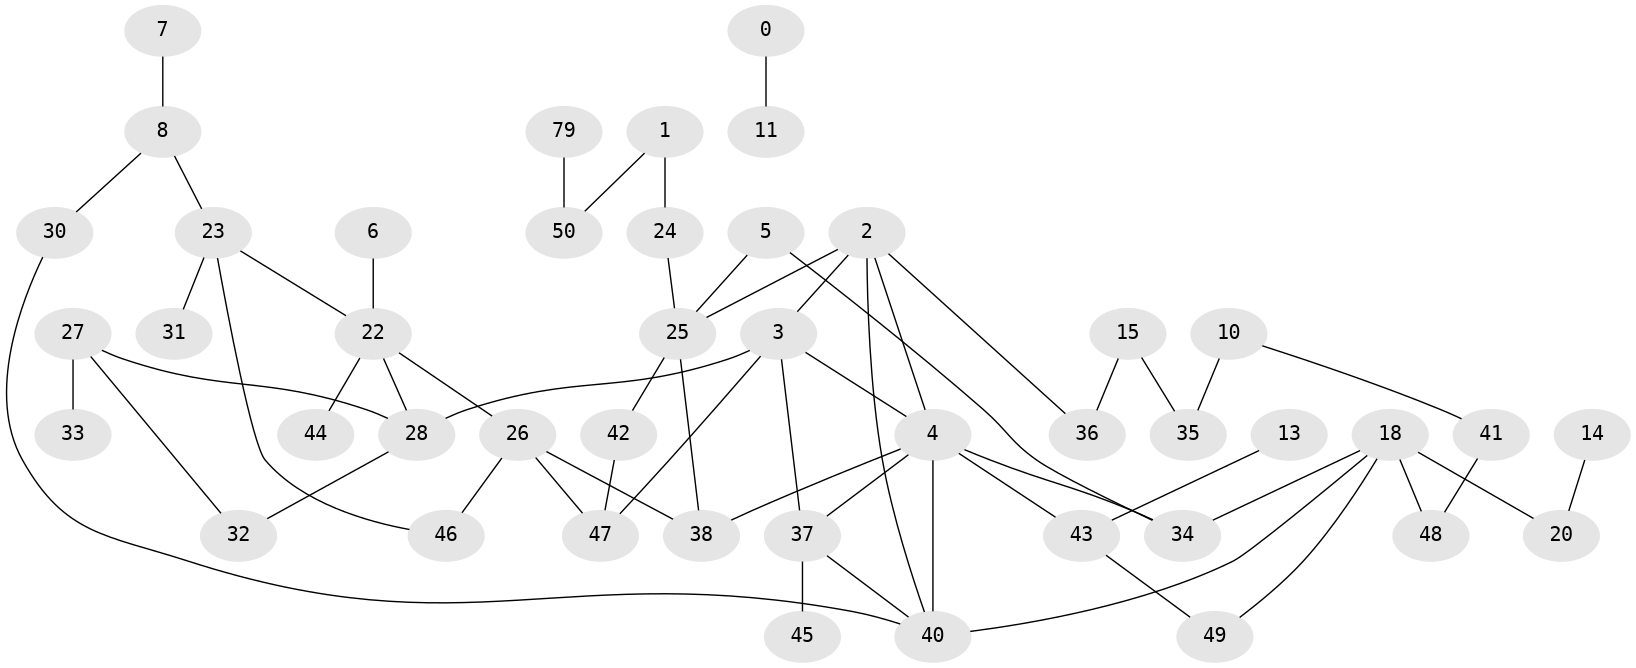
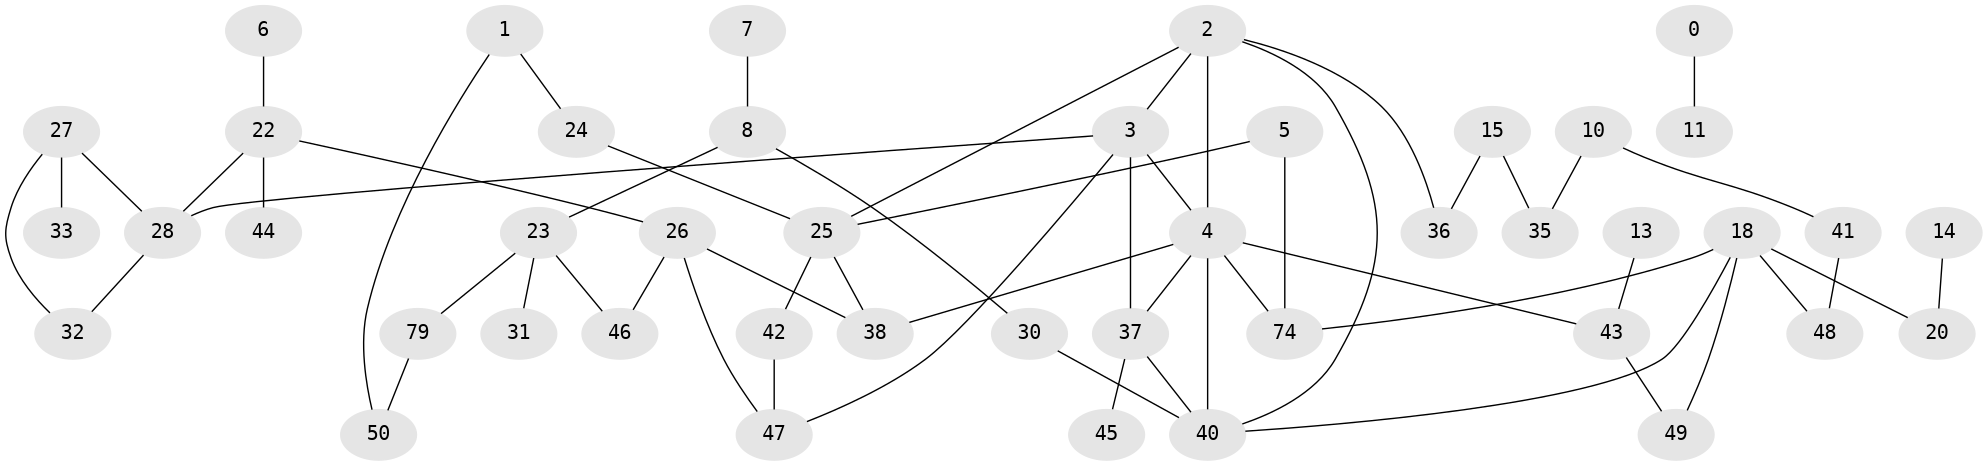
edge "23" -- "22": now "23" -- "79"
node "34": label "34" -> "74"
